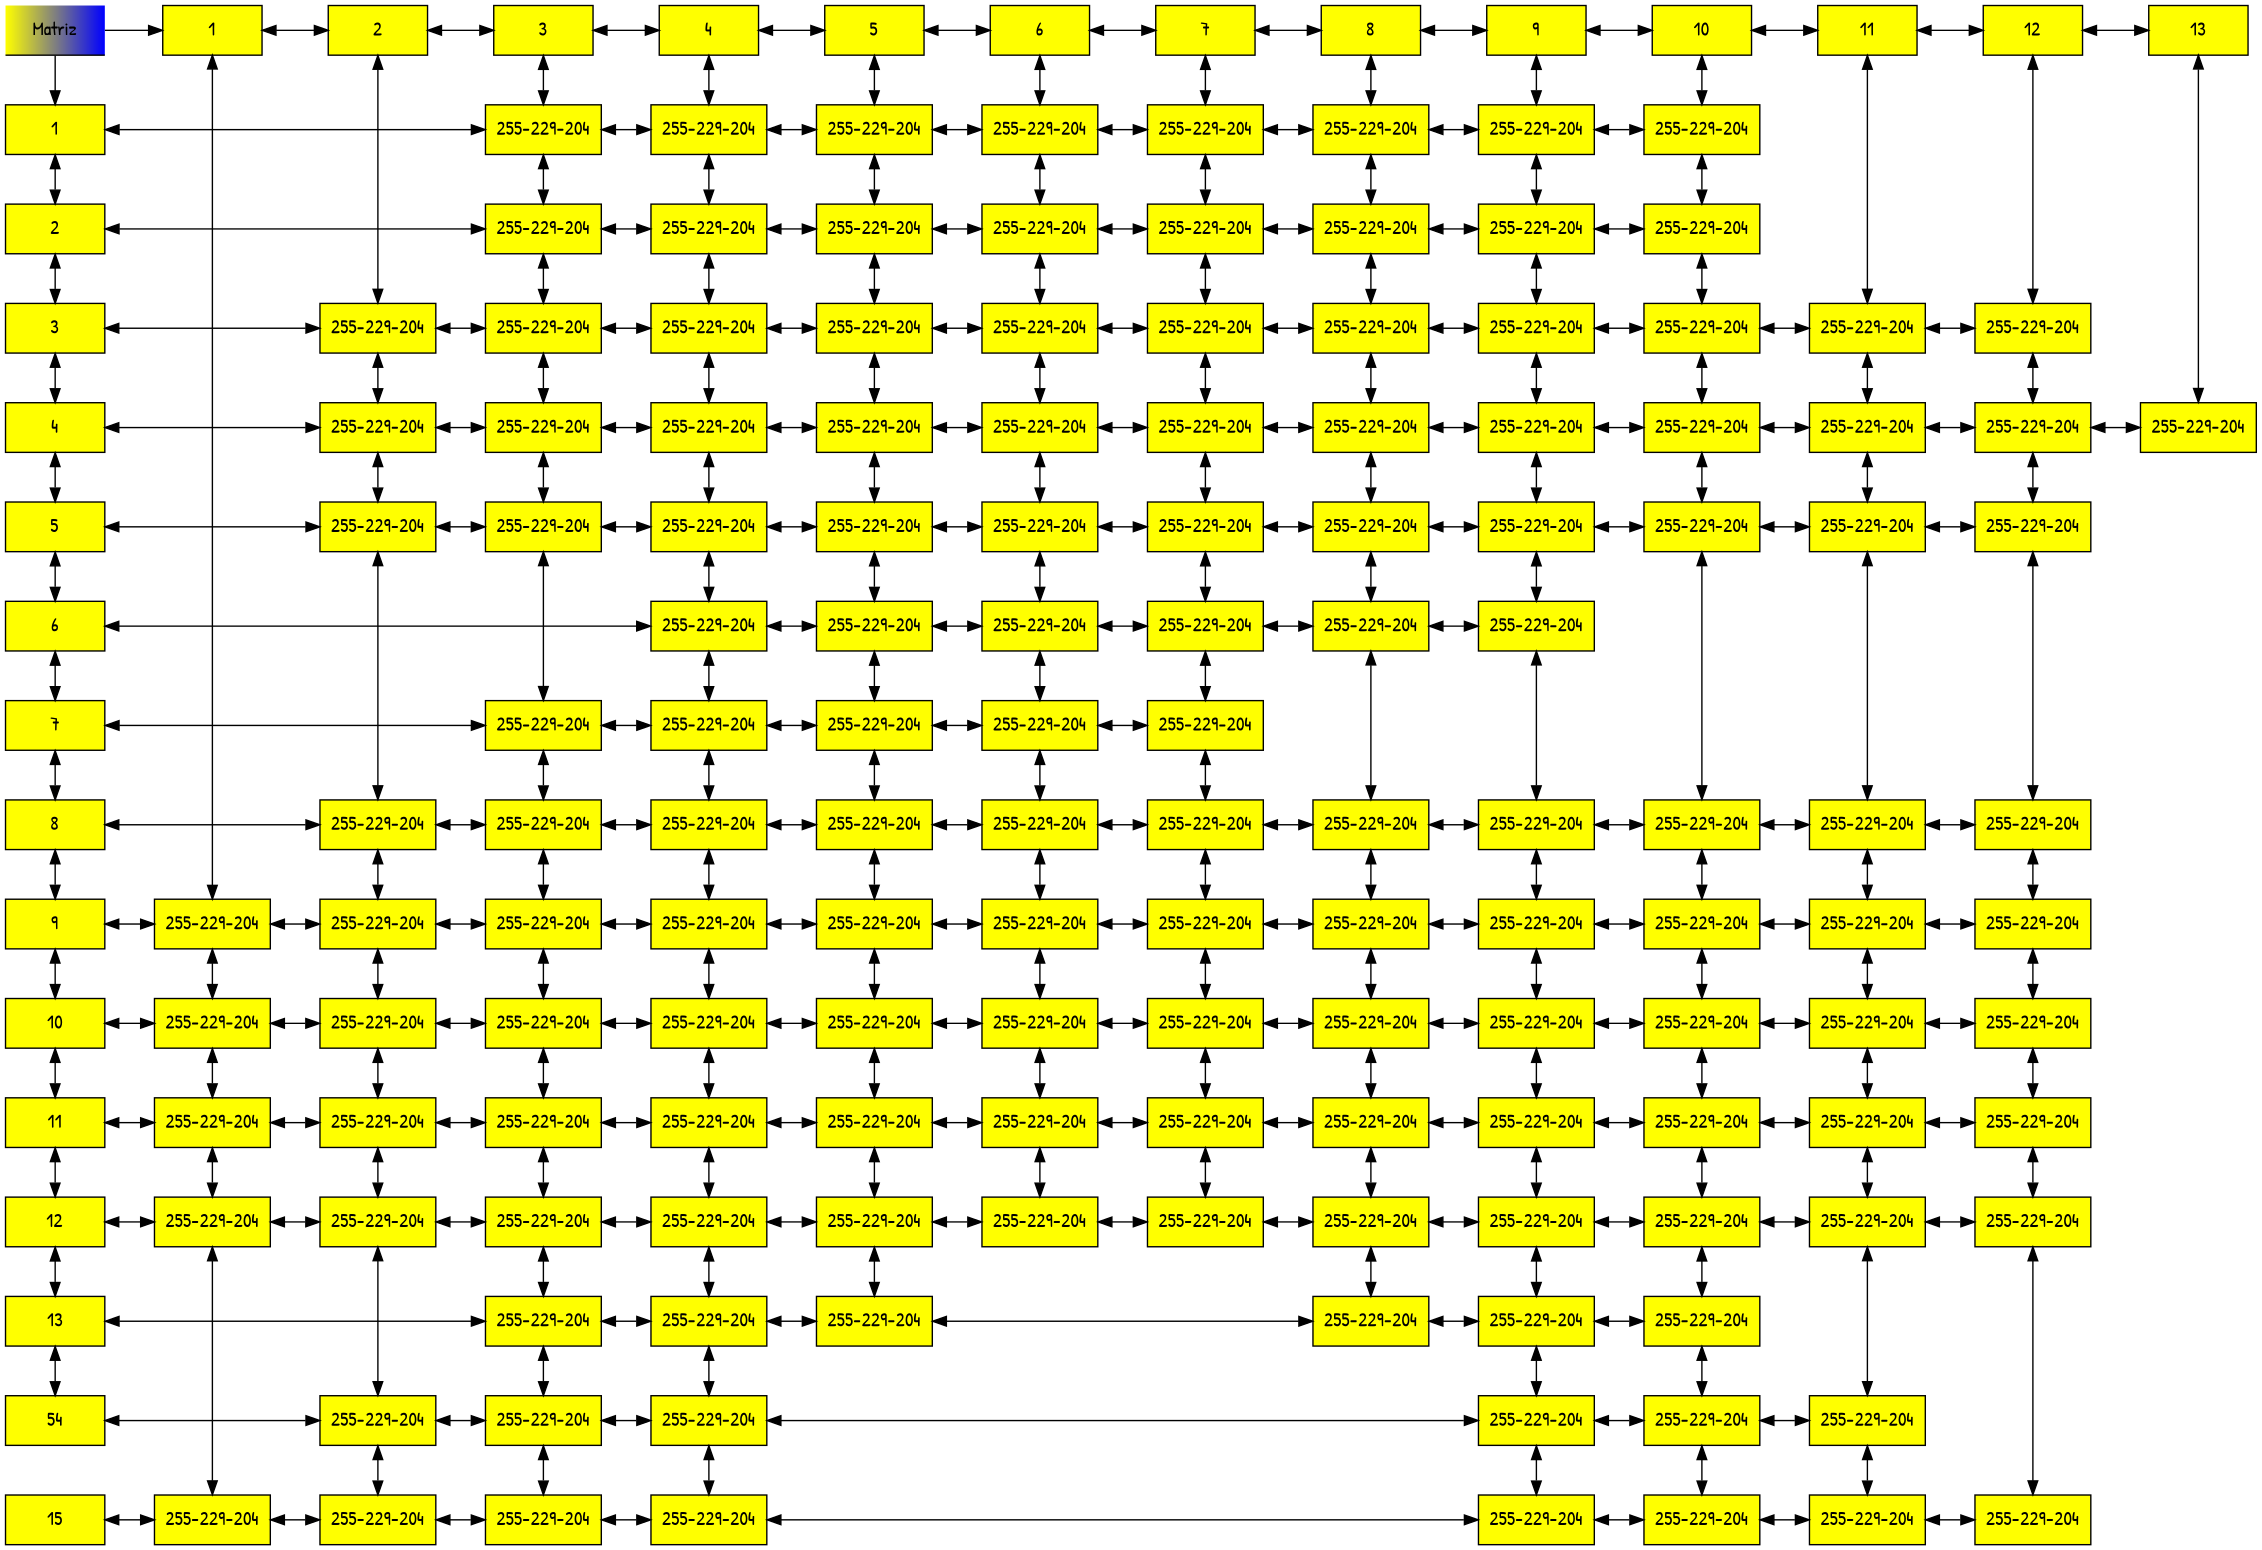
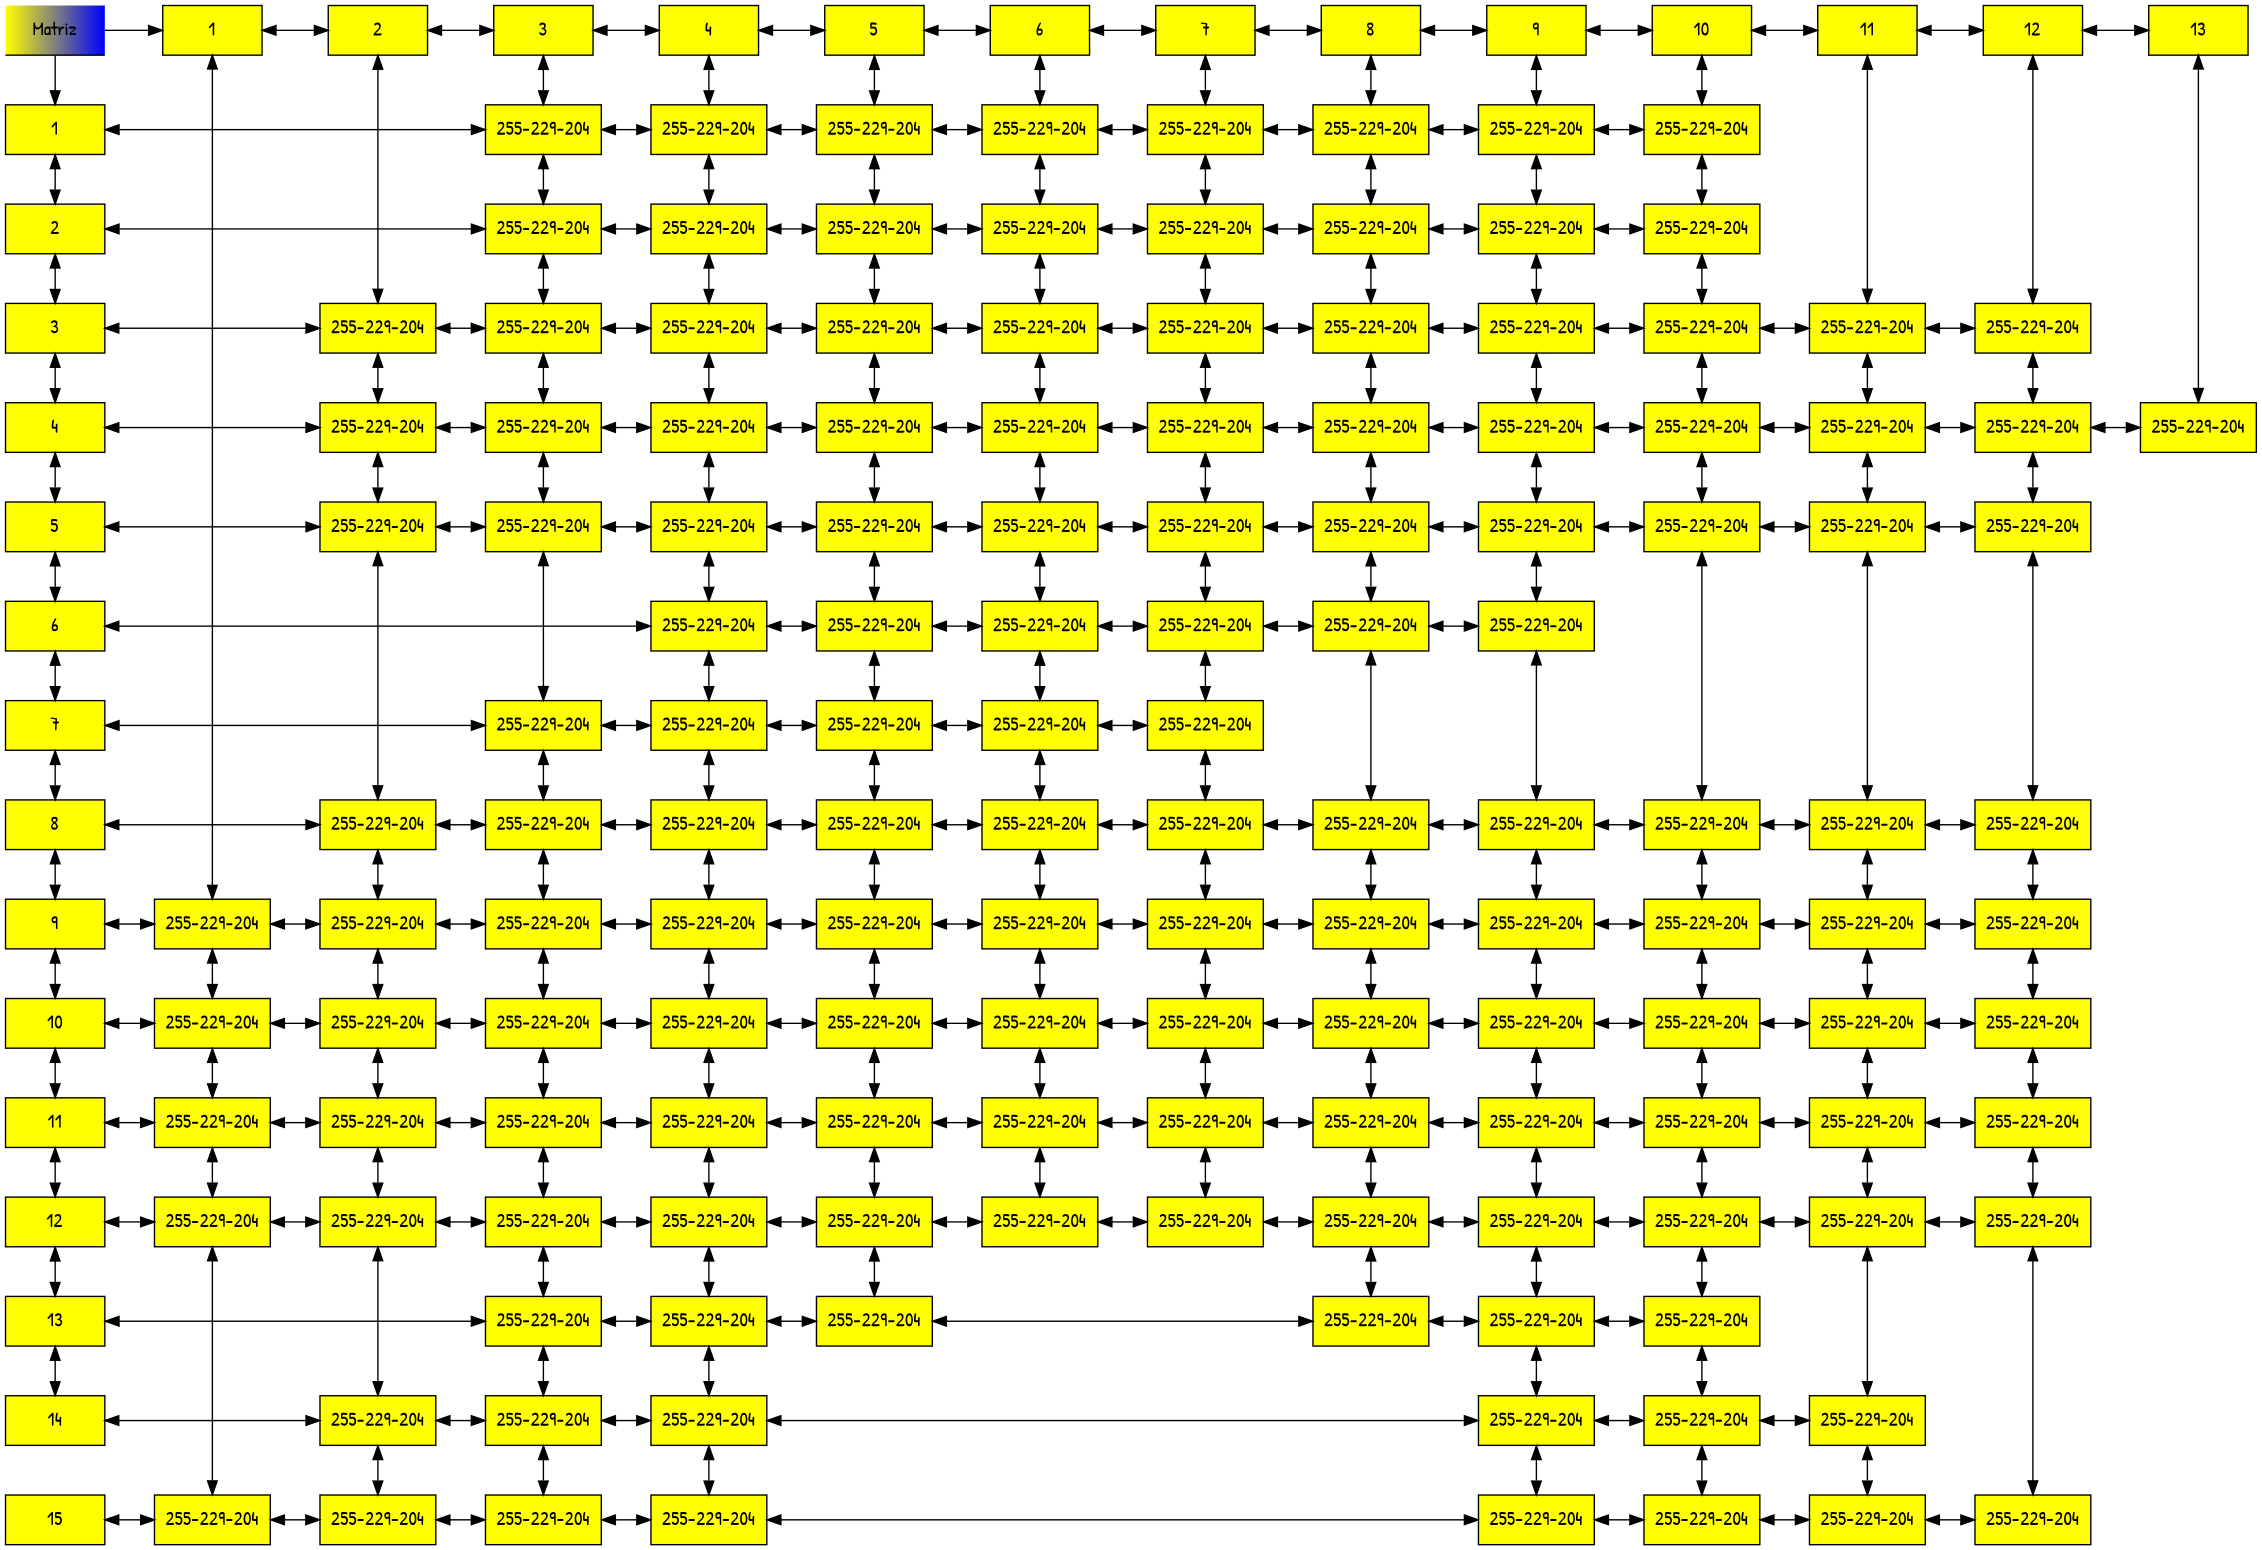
node "54": label "54" -> "14"
